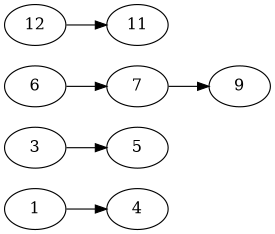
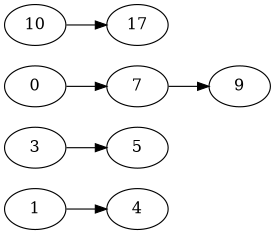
node "12": label "12" -> "10"
node "11": label "11" -> "17"
node "6": label "6" -> "0"
